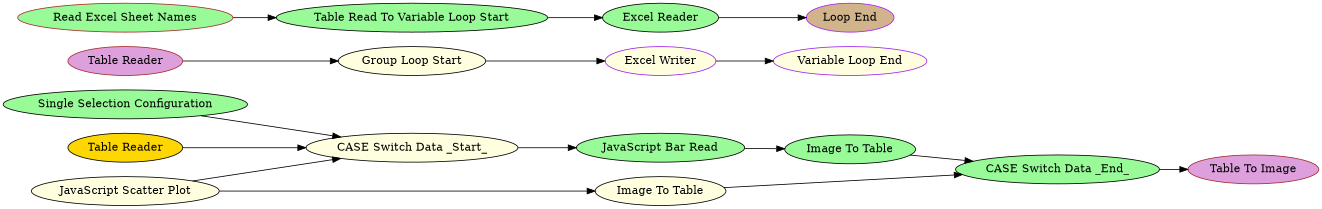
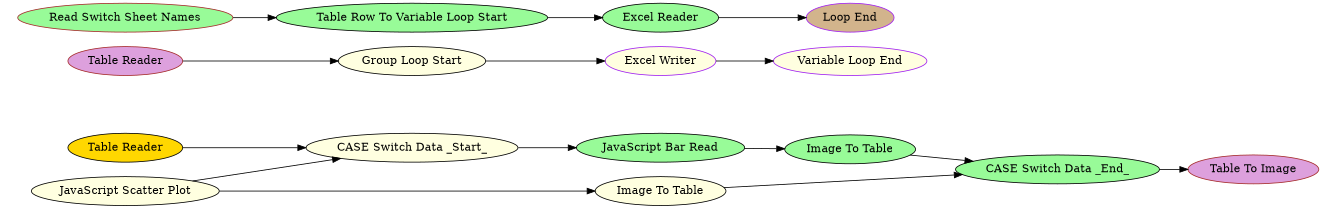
node "Read Excel Sheet Names": label "Read Excel Sheet Names" -> "Read Switch Sheet Names"
node "Table Read To Variable Loop Start": label "Table Read To Variable Loop Start" -> "Table Row To Variable Loop Start"
node "Single Selection Configuration": removed
